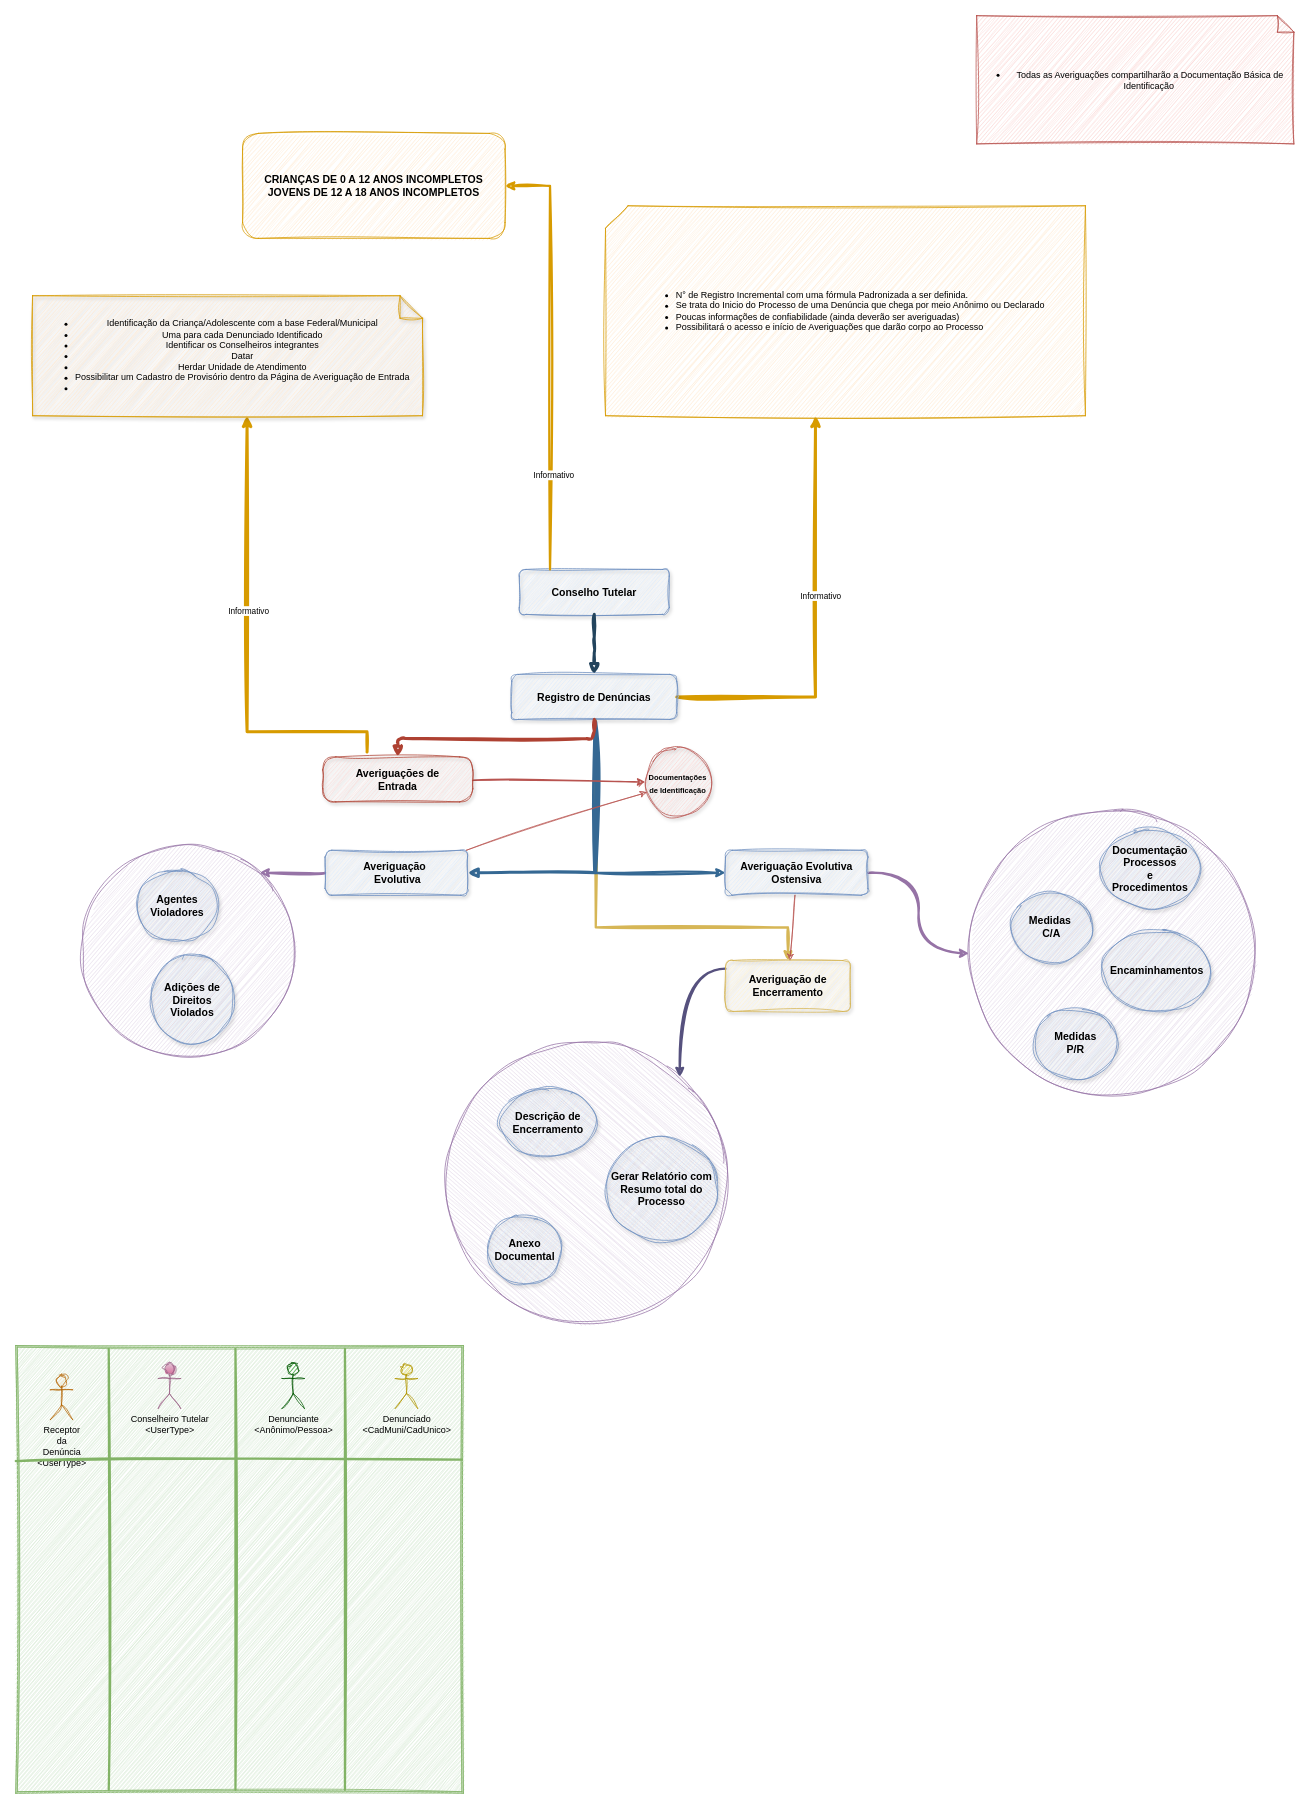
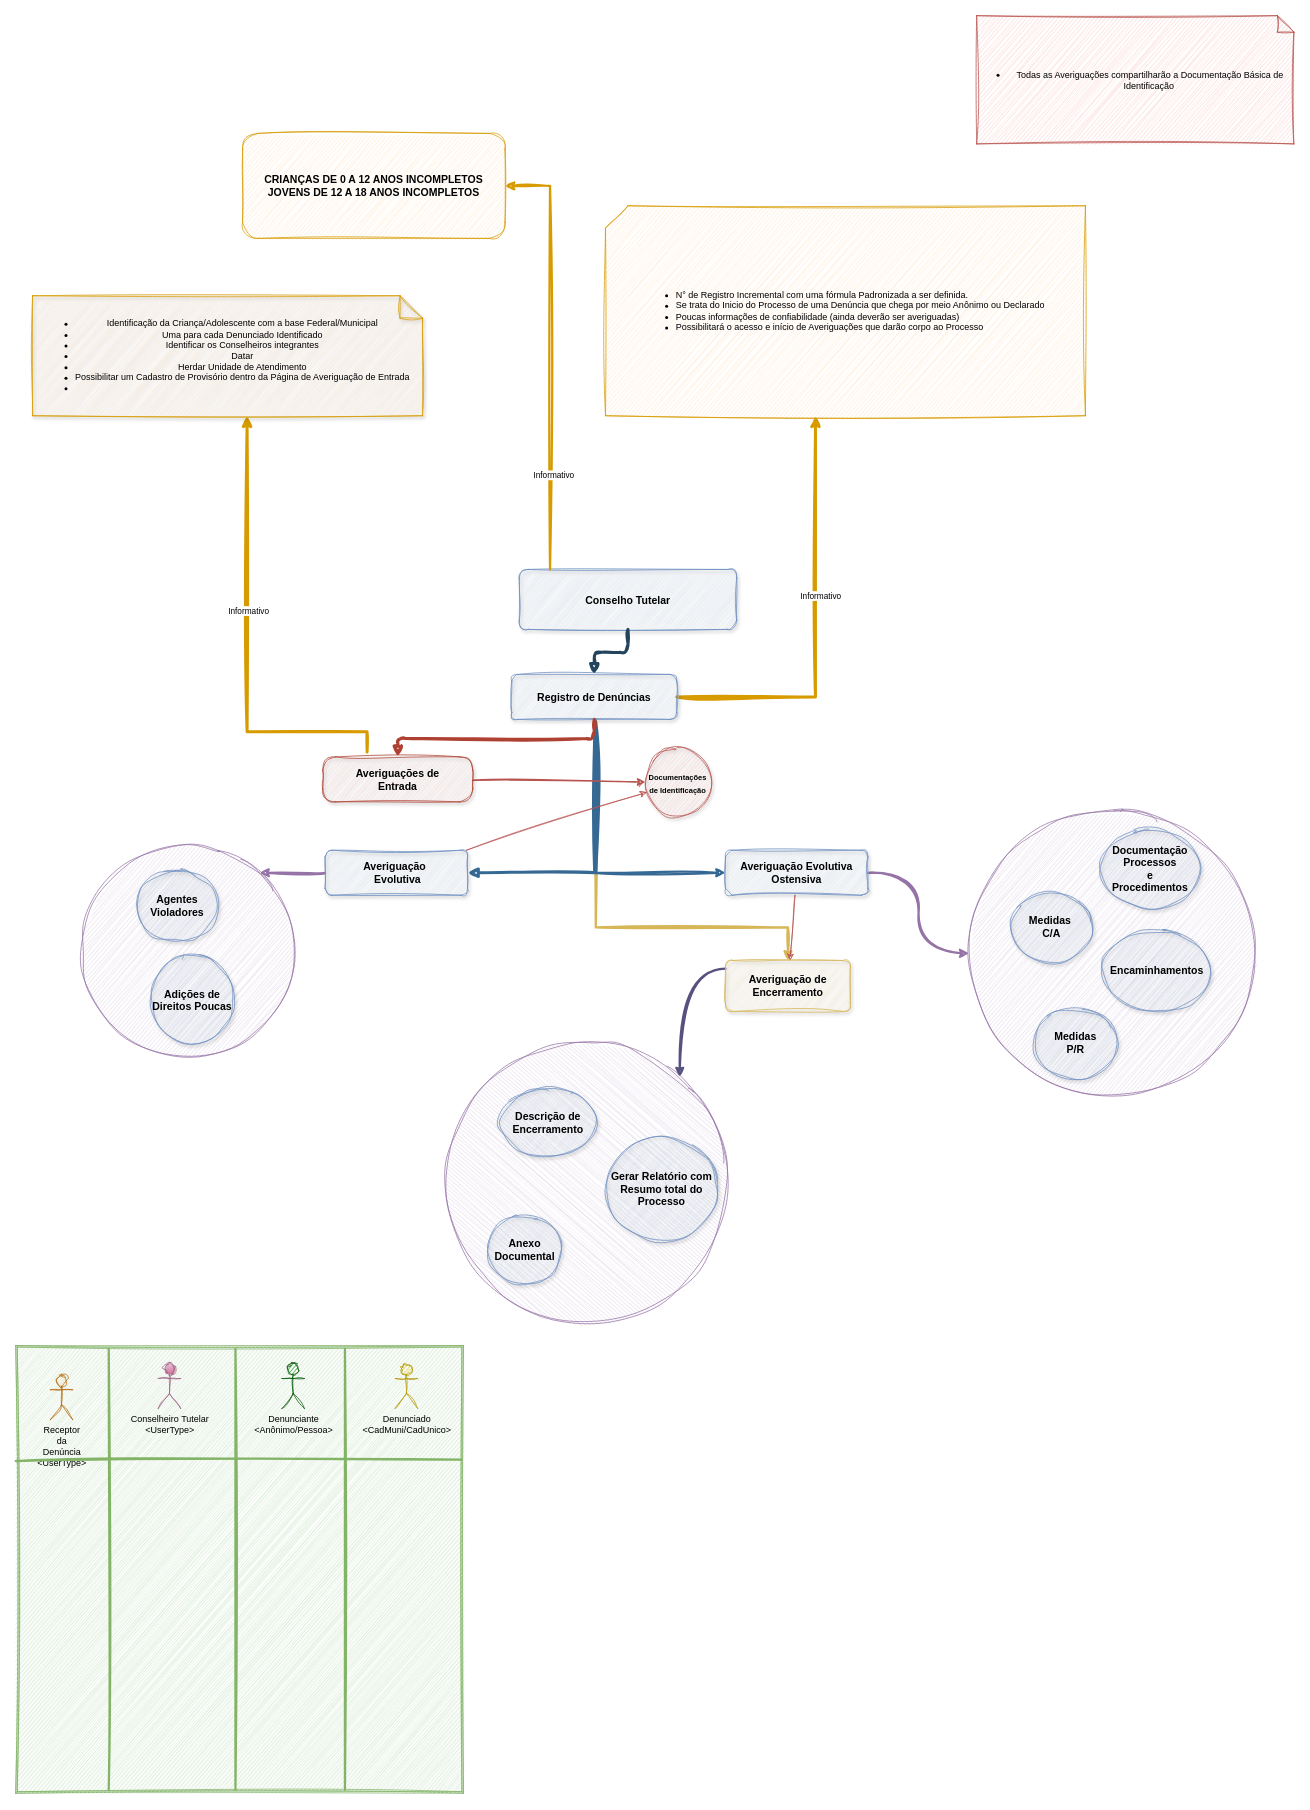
node "Conselho Tutelar": size 150x45 -> 218x60
node "Adições de Direitos Violados": label "Adições de Direitos Violados" -> "Adições de Direitos Poucas"
